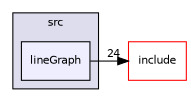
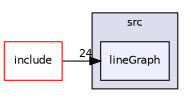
edge "lineGraph" -> "include": reversed
